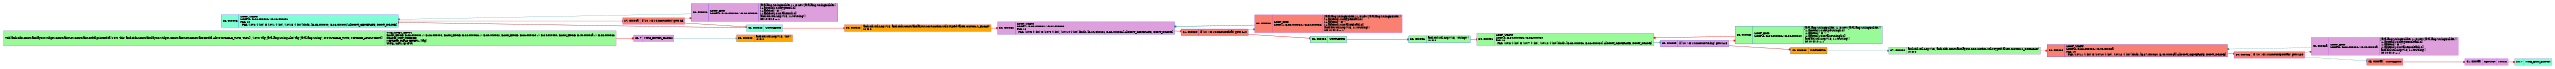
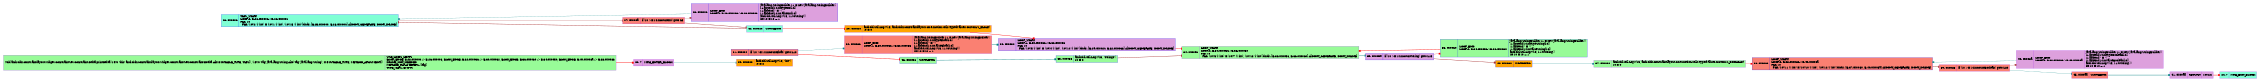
node "26: 0x0006": text "LOOP_START" -> "THIS_START"
edge "30: 0x0032" -> "31: 0x0034": now "30: 0x0032" -> "34: 0x005c"
edge "45: 0x00aa" -> "41: 0x00aa": color brown -> teal
